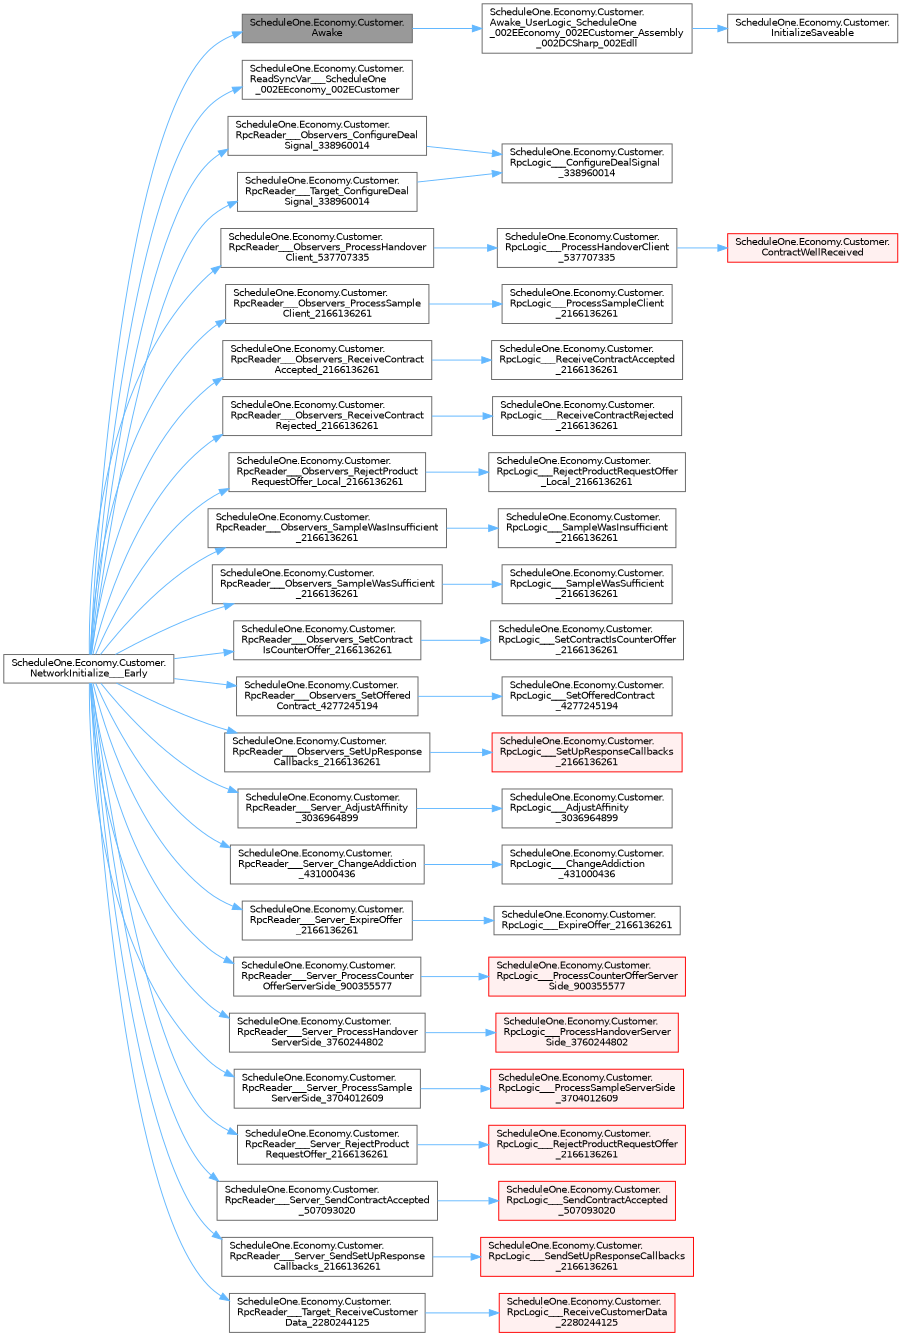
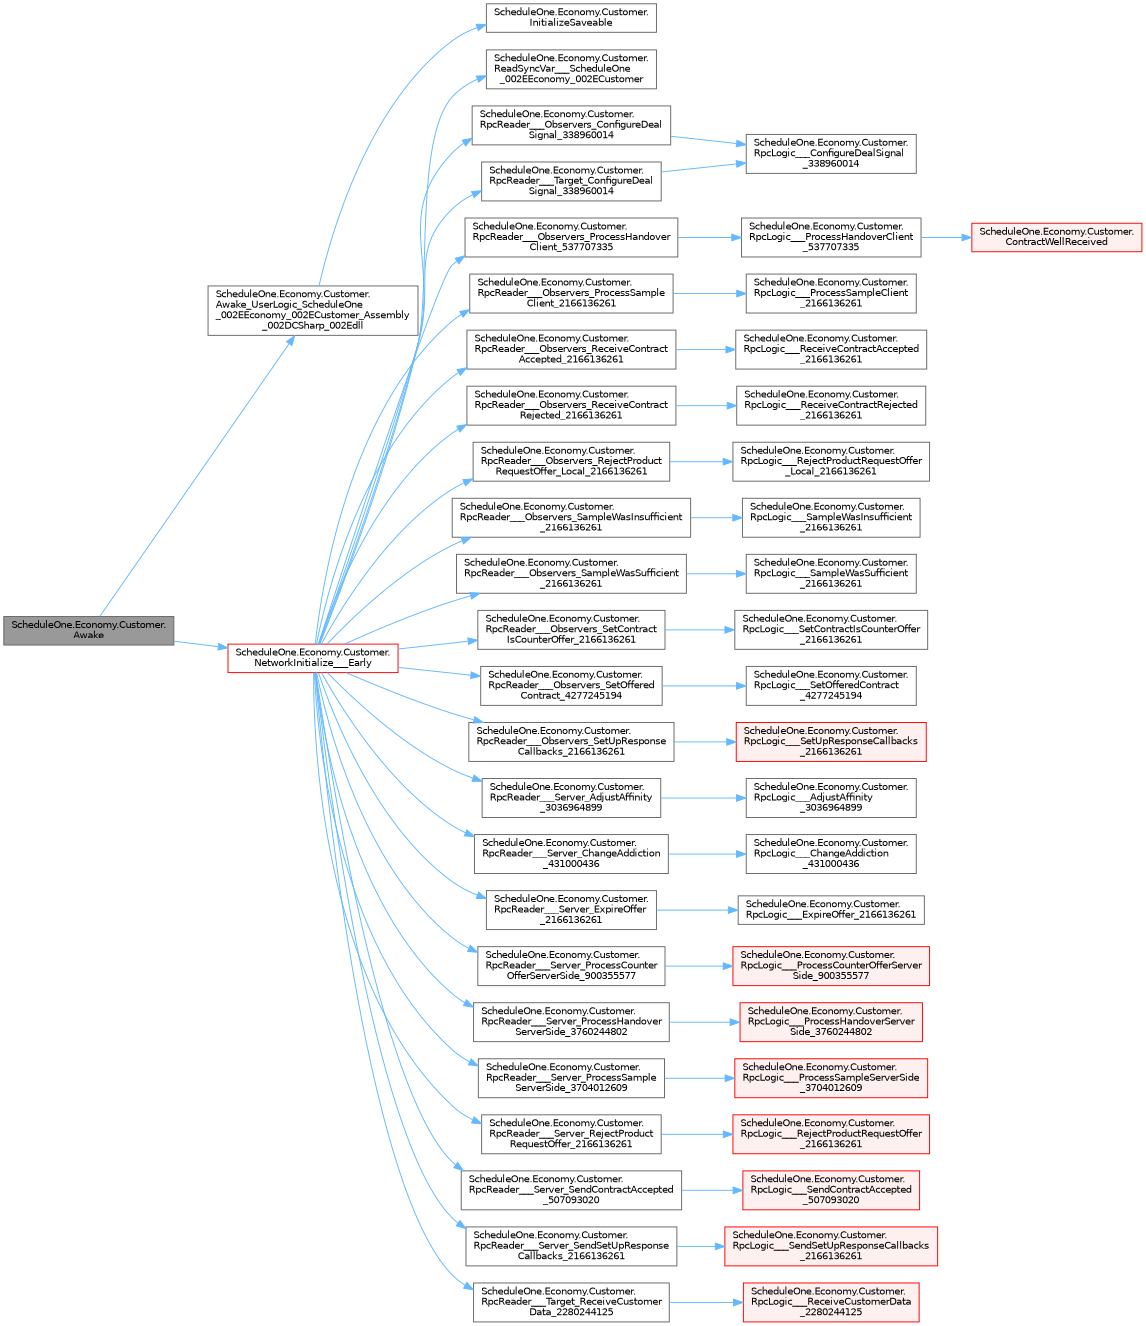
edge "ScheduleOne.Economy.Customer. NetworkInitialize___Early" -> "ScheduleOne.Economy.Customer. Awake": reversed
node "ScheduleOne.Economy.Customer. NetworkInitialize___Early": color grey40 -> red
